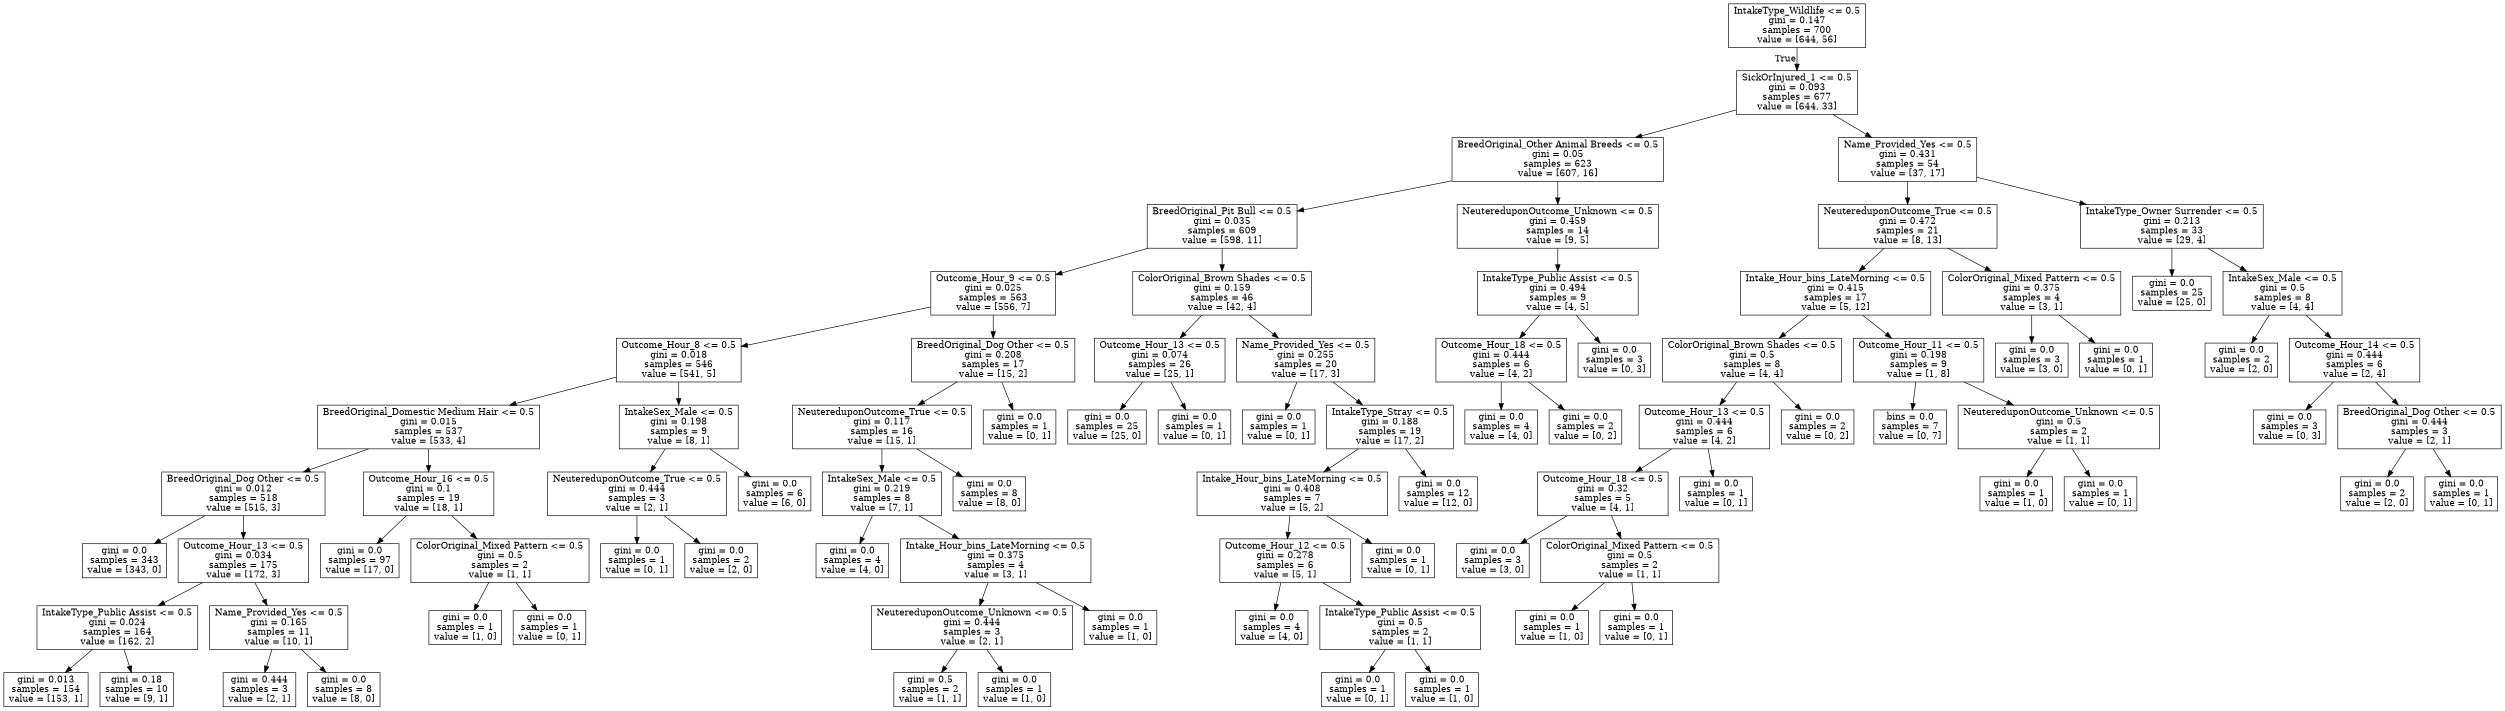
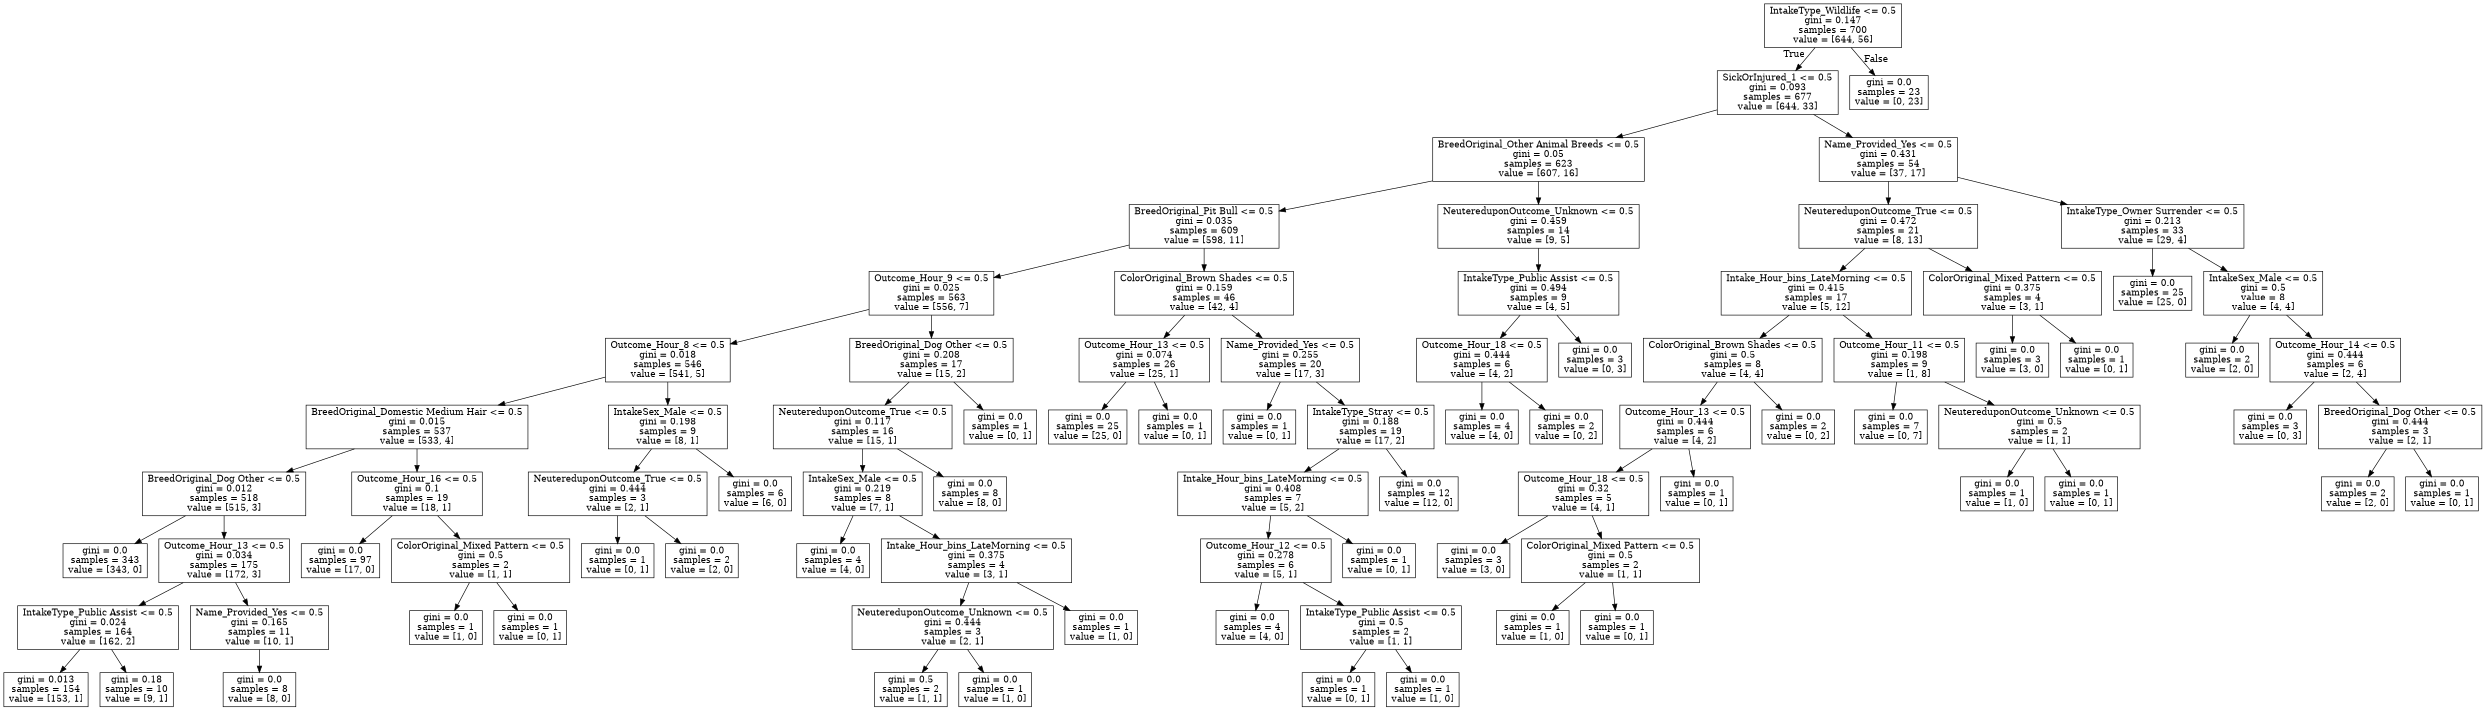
node "gini = 0.0 samples = 23 value = [0, 23]": added
node "IntakeSex_Male <= 0.5 gini = 0.5 samples = 8 value = [4, 4]": label "IntakeSex_Male <= 0.5 gini = 0.5 samples = 8 value = [4, 4]" -> "IntakeSex_Male <= 0.5 gini = 0.5 value = 8 value = [4, 4]"
node "bins = 0.0 samples = 7 value = [0, 7]": label "bins = 0.0 samples = 7 value = [0, 7]" -> "gini = 0.0 samples = 7 value = [0, 7]"
node "gini = 0.444 samples = 3 value = [2, 1]": removed
